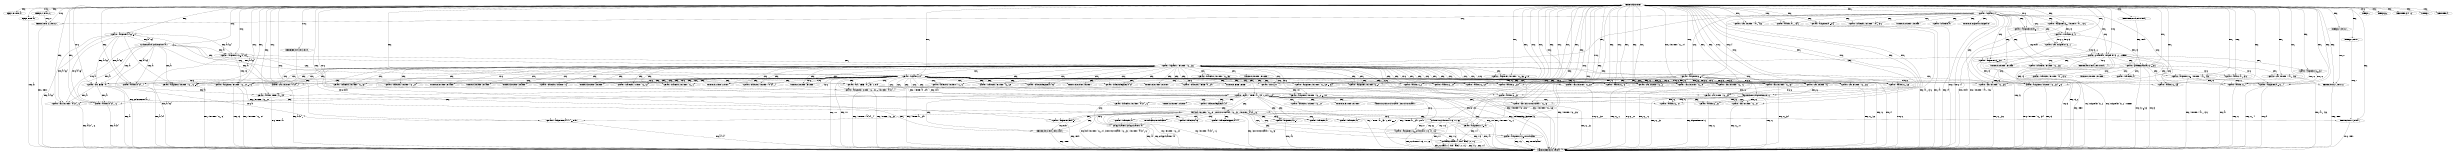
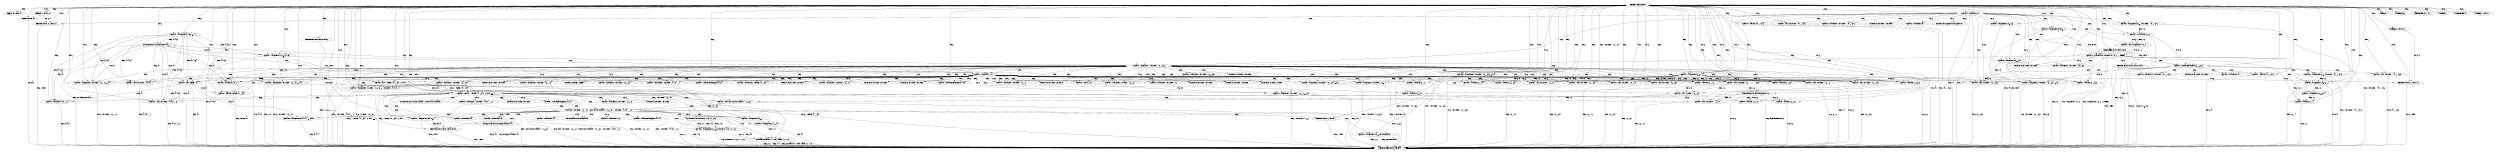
edge "(LITERAL,7,return 7;)" -> "(RETURN,return 7;,return 7;)": removed, label "DDG: 7"
edge "(<operator>.assignment,v8 = 512)" -> "(<operator>.assignment,v9 = v8 + 4)": reversed
